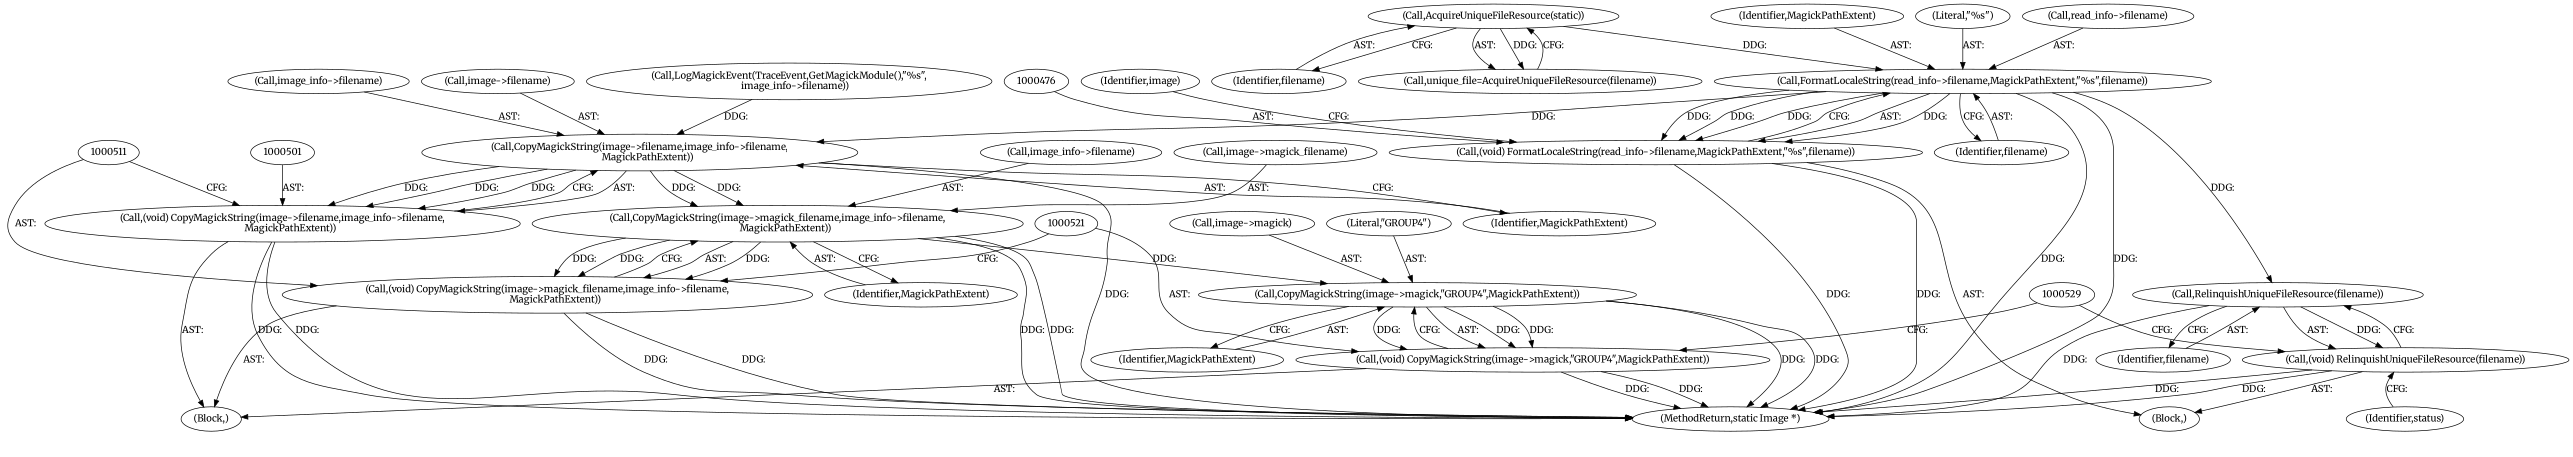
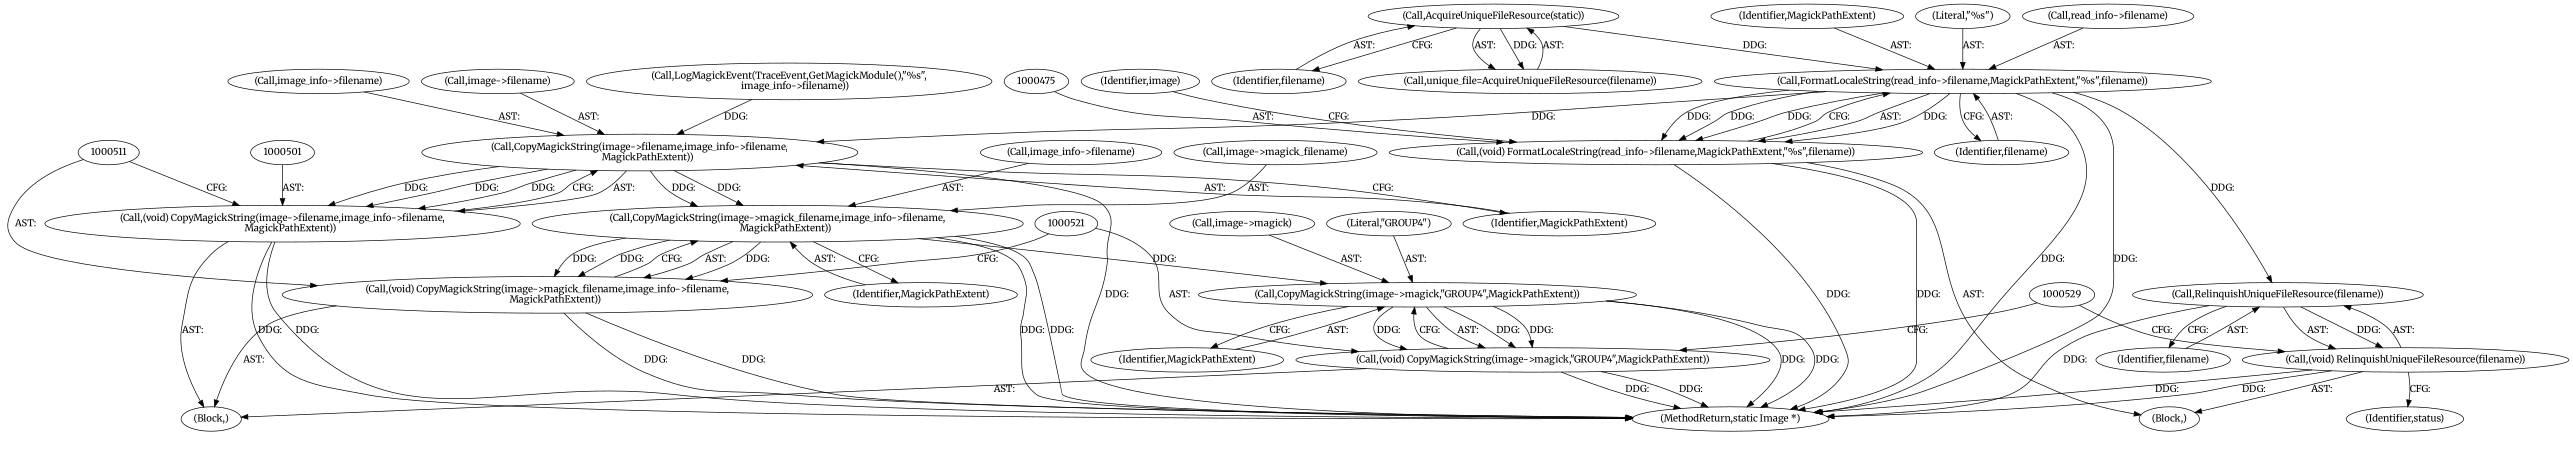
edge "(Call,unique_file=AcquireUniqueFileResource(filename))" -> "(Call,AcquireUniqueFileResource(static))": label "CFG: " -> "AST: "
node "1000476": label "1000476" -> "1000475"
edge "(Call,(void) RelinquishUniqueFileResource(filename))" -> "(Call,RelinquishUniqueFileResource(filename))": label "CFG: " -> "AST: "
edge "(Identifier,status)" -> "(Call,(void) RelinquishUniqueFileResource(filename))": reversed
